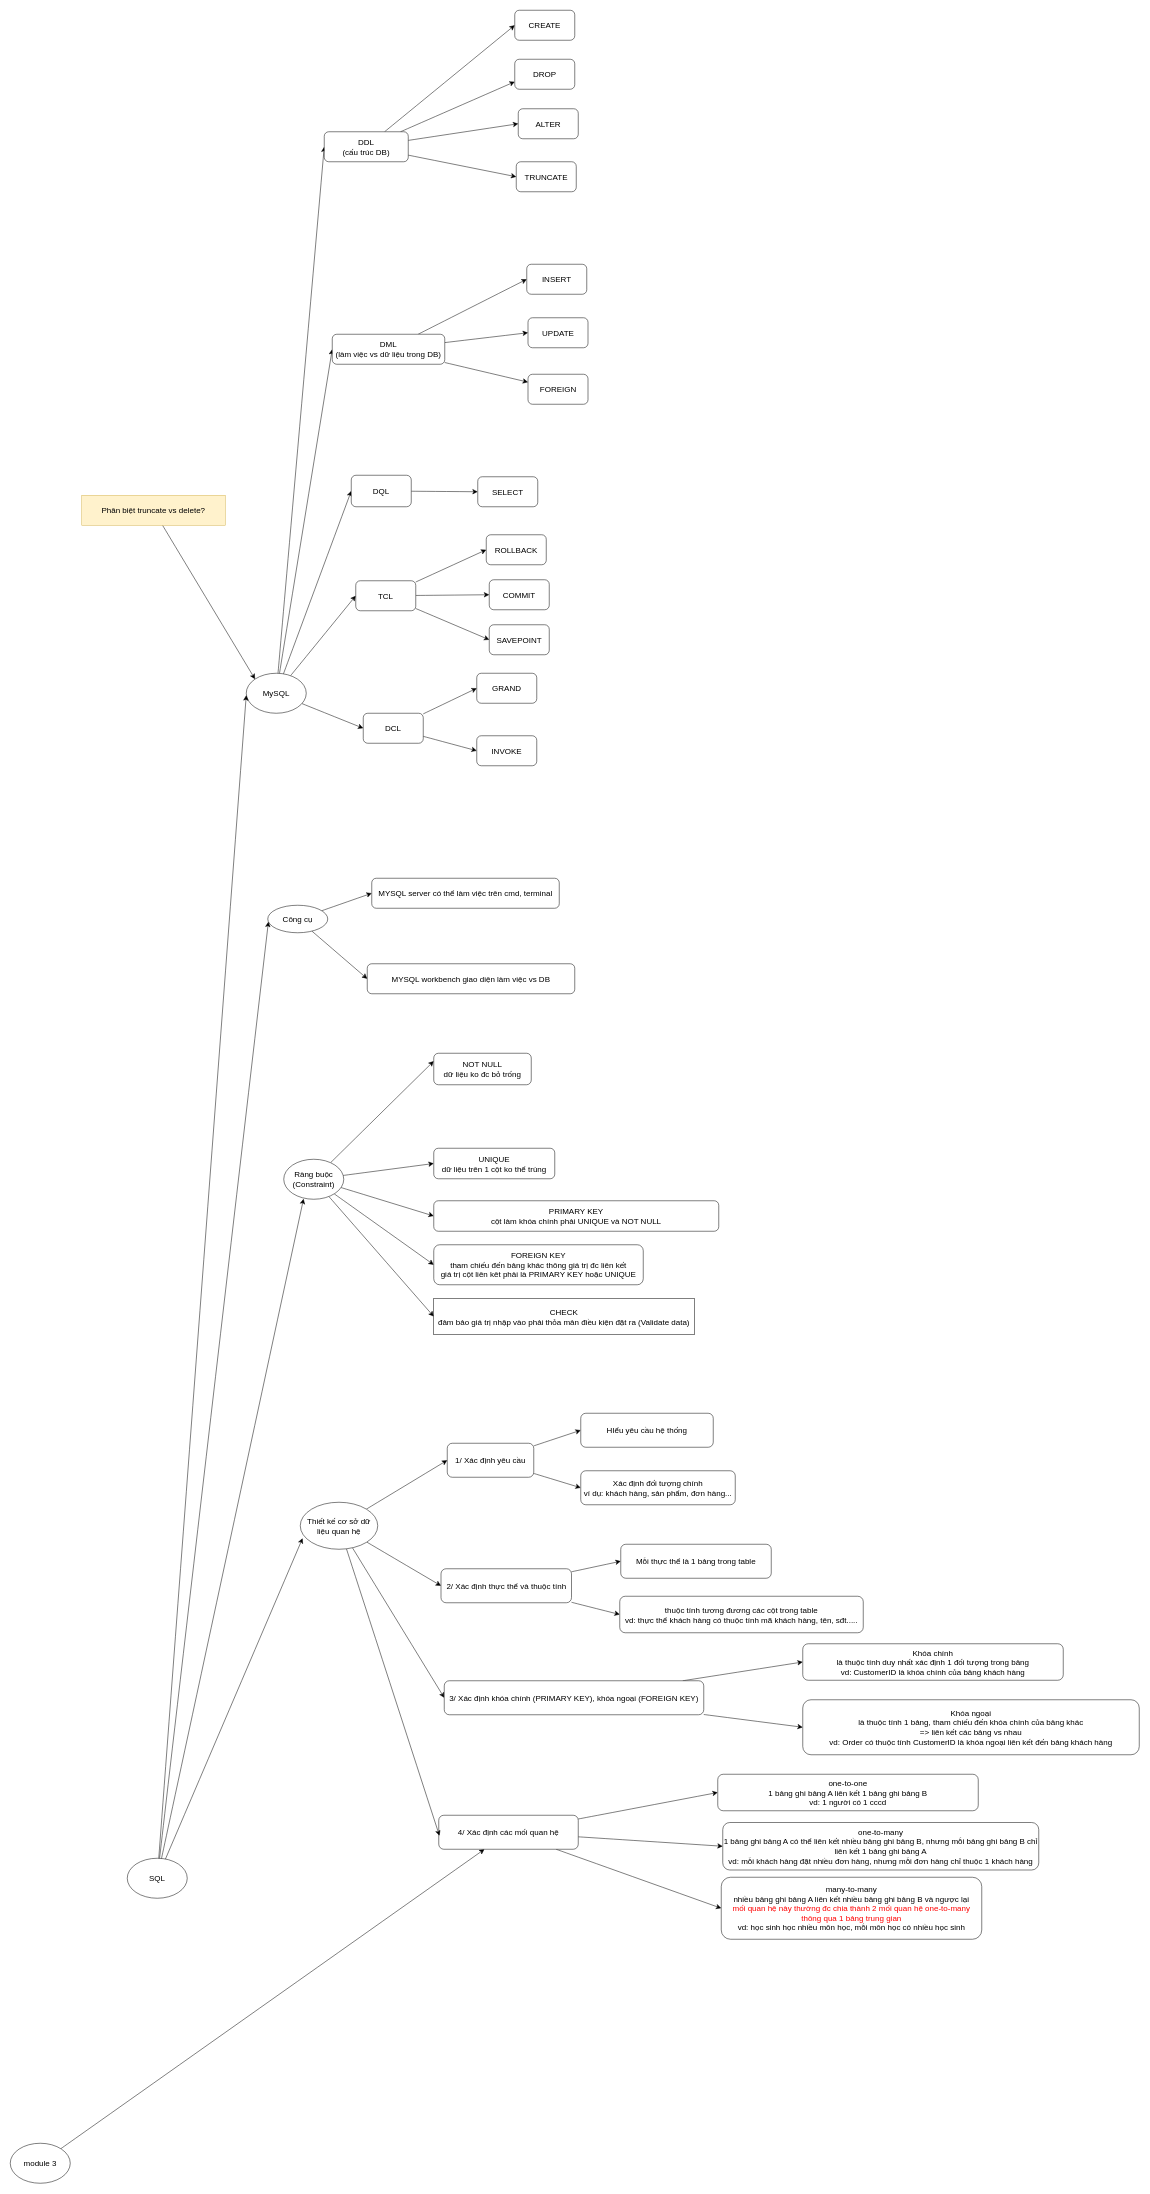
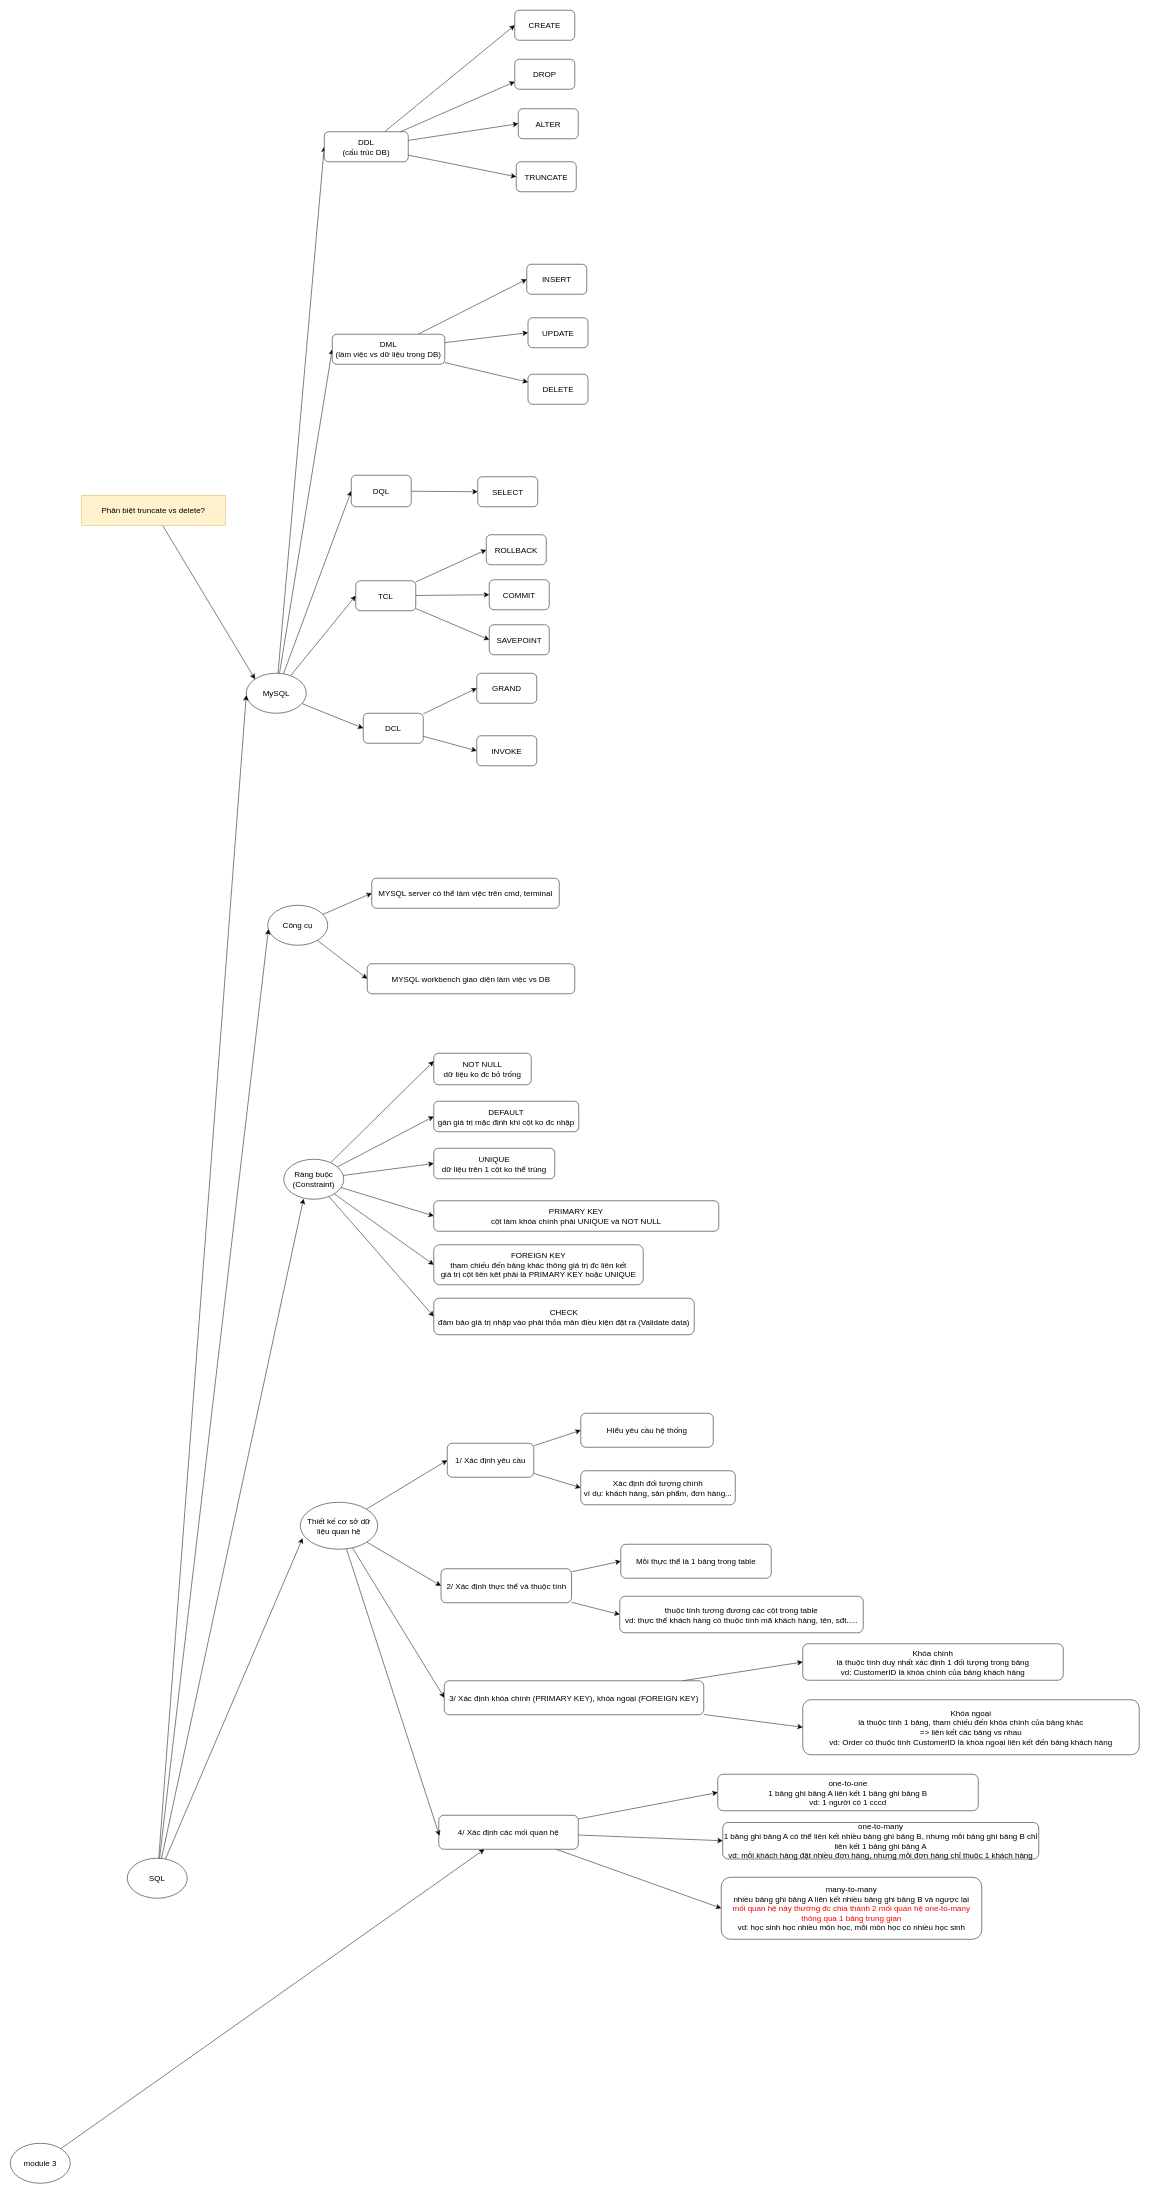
node "FOREIGN": label "FOREIGN" -> "DELETE"
node "Công cụ": size 60x28 -> 60x40
node "DEFAULT gán giá trị mặc định khi cột ko đc nhập": added
edge "Ràng buộc (Constraint)" -> "DEFAULT gán giá trị mặc định khi cột ko đc nhập": added
node "CHECK đảm bảo giá trị nhập vào phải thỏa mản điều kiện đặt ra (Validate data)": shape rectangle -> rounded rectangle
node "one-to-many 1 bảng ghi bảng A có thể liên kết nhiều bảng ghi bảng B, nhưng mỗi bảng ghi bảng B chỉ liên kết 1 bảng ghi bảng A vd: mỗi khách hàng đặt nhiều đơn hàng, nhưng mỗi đơn hàng chỉ thuộc 1 khách hàng": size 316x48 -> 316x37
